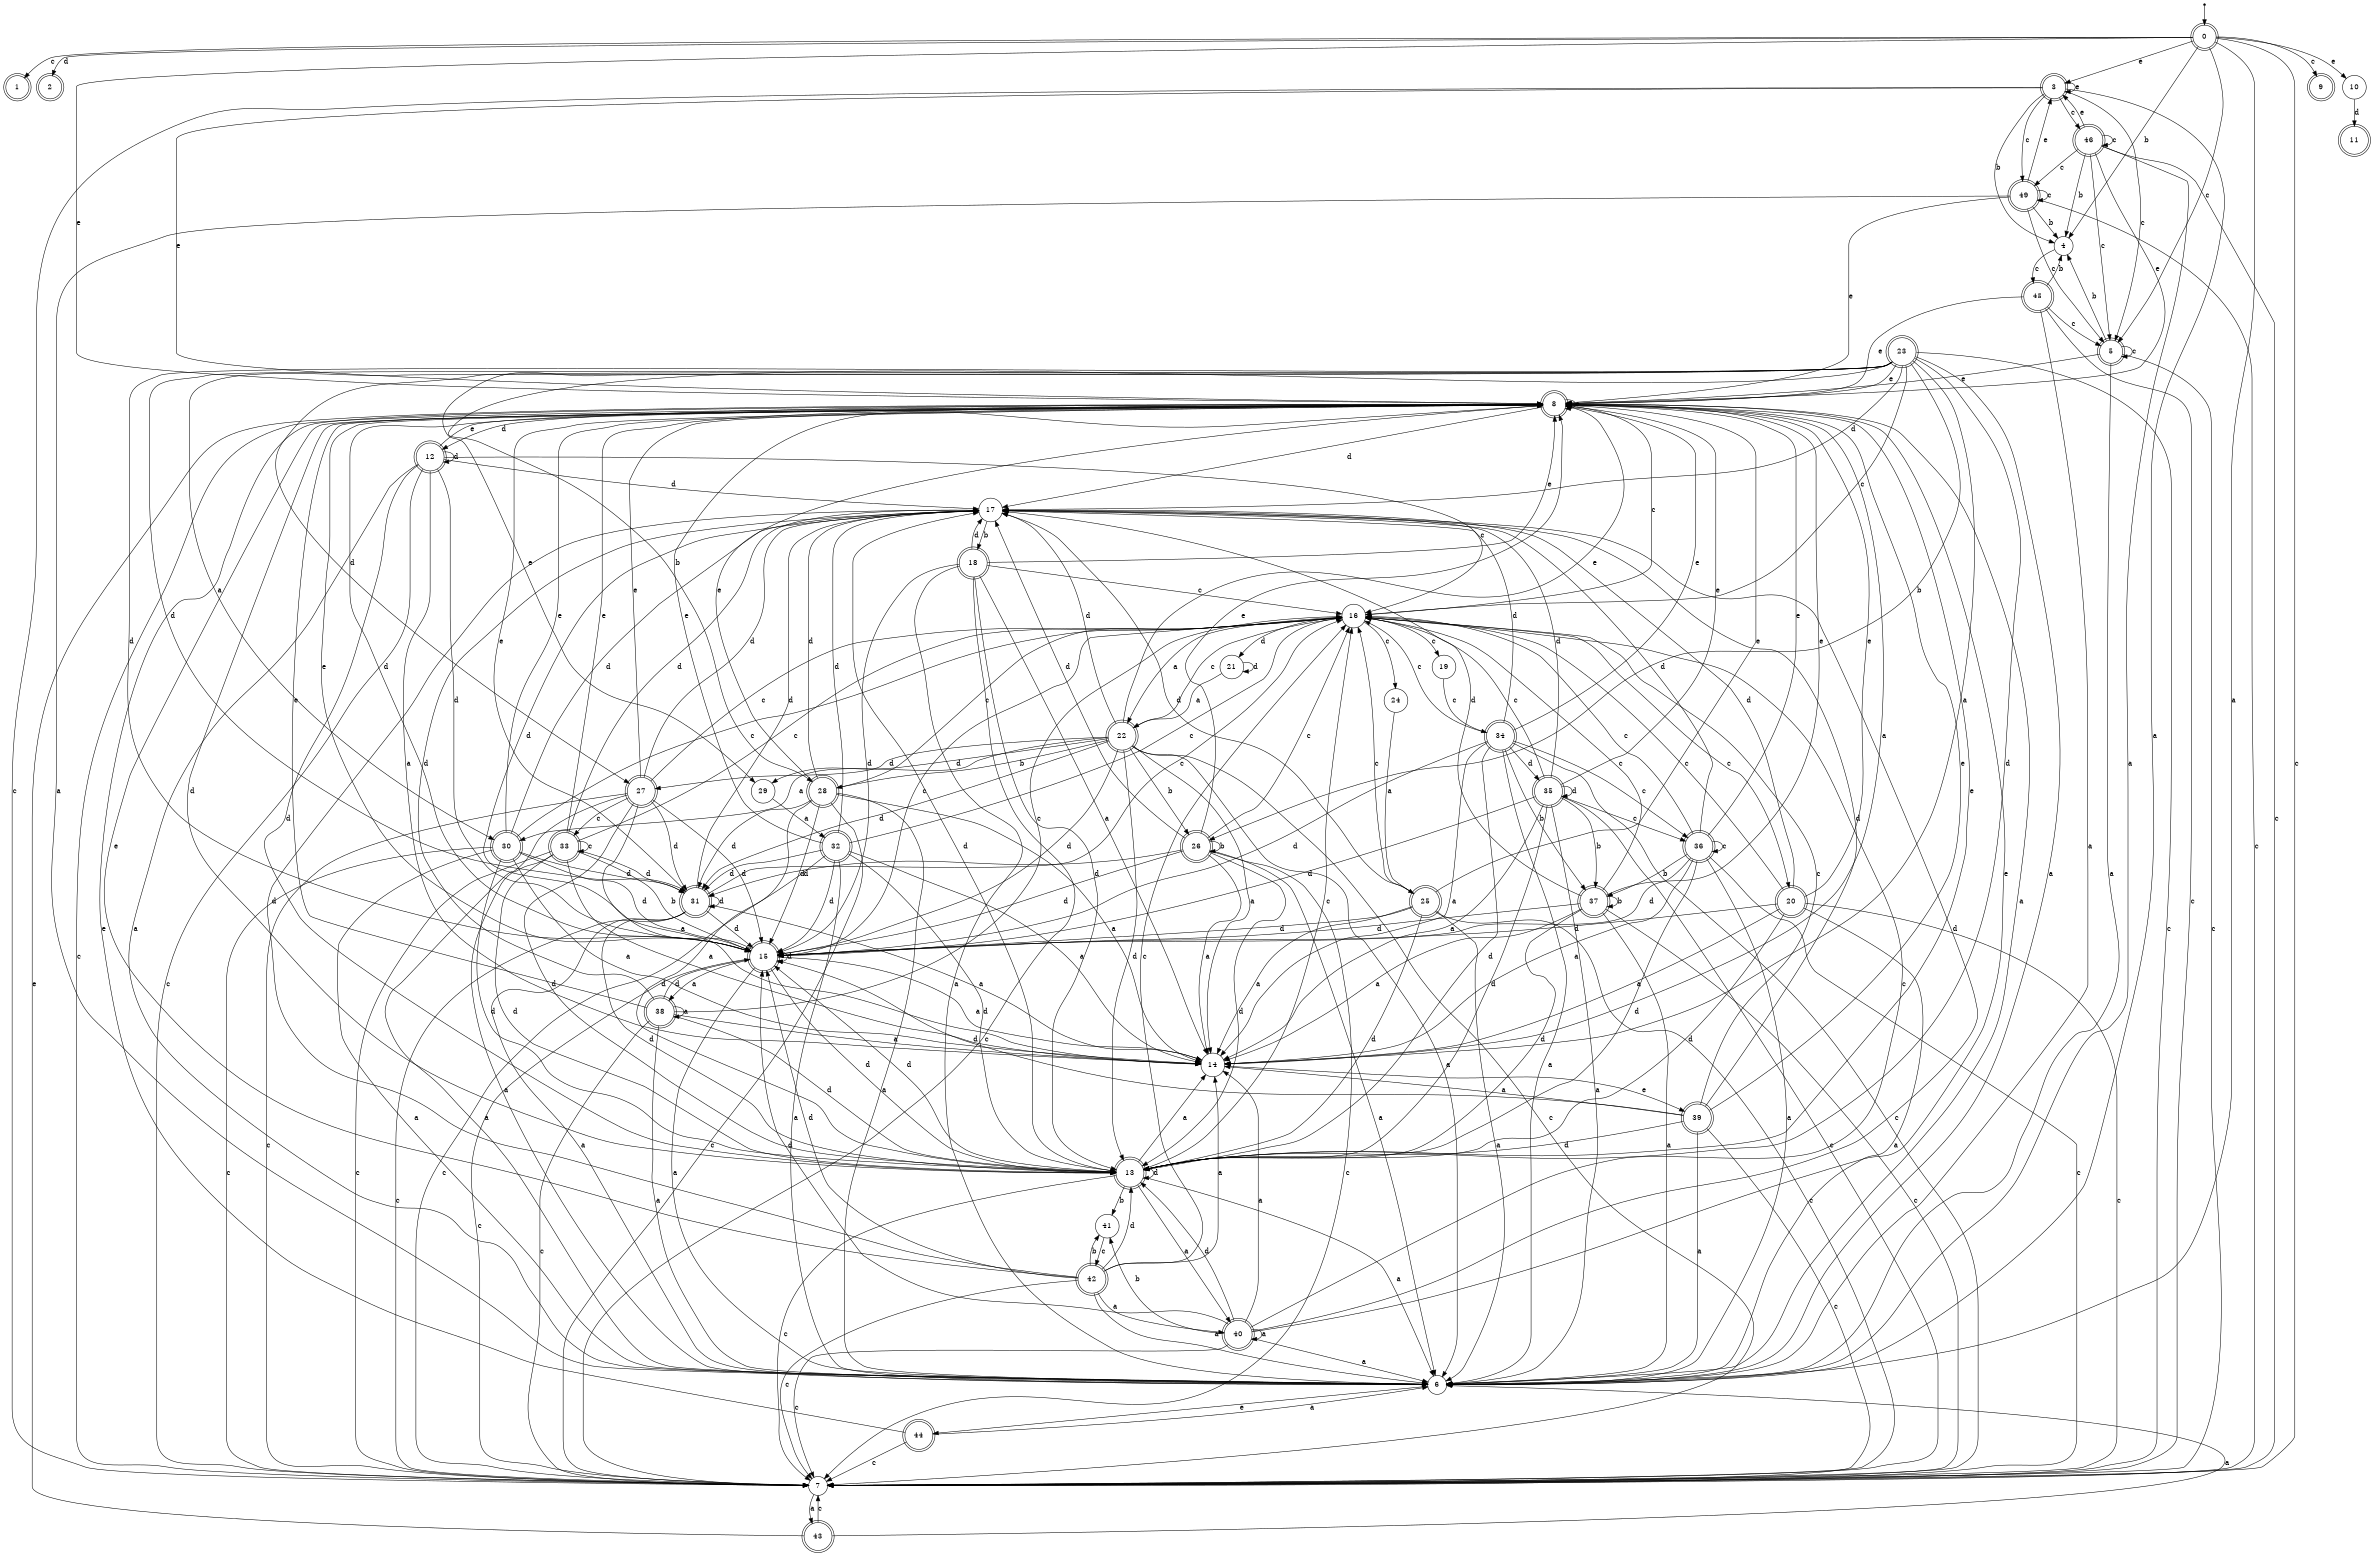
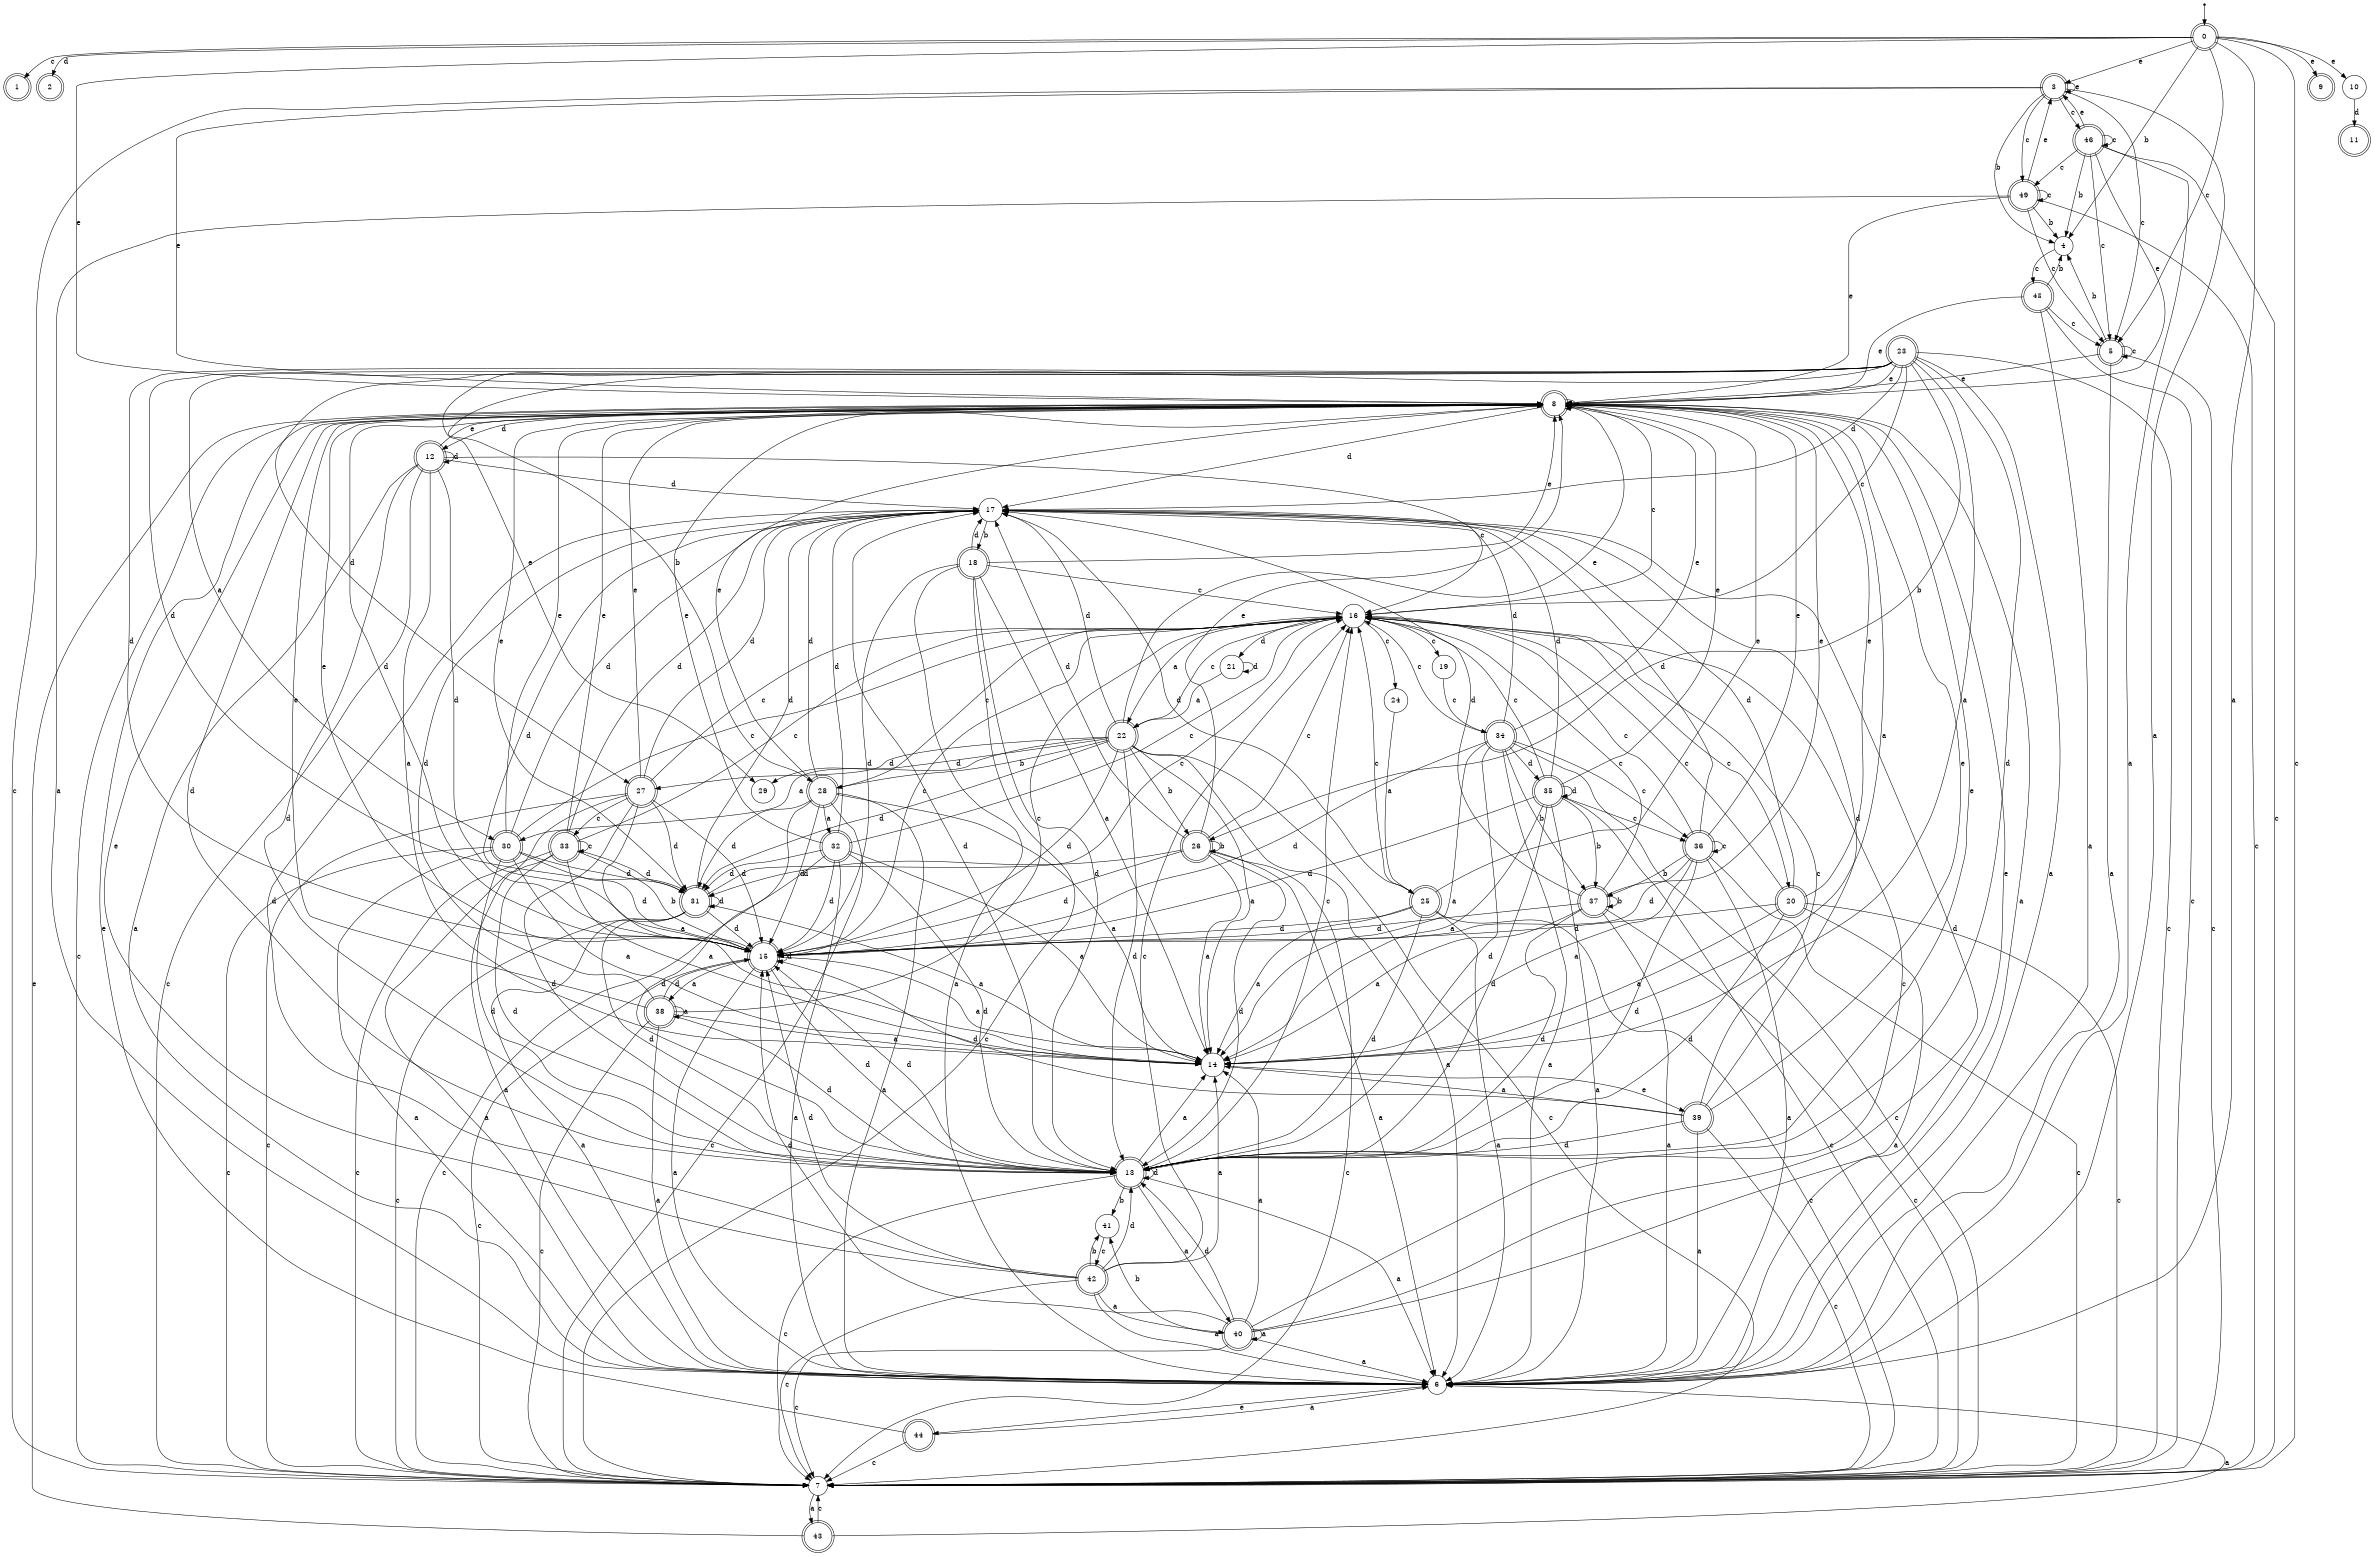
edge "0" -> "9": label "c" -> "e"
edge "29" -> "32": now "28" -> "32"
